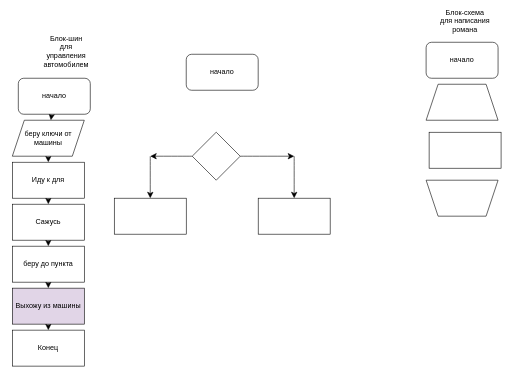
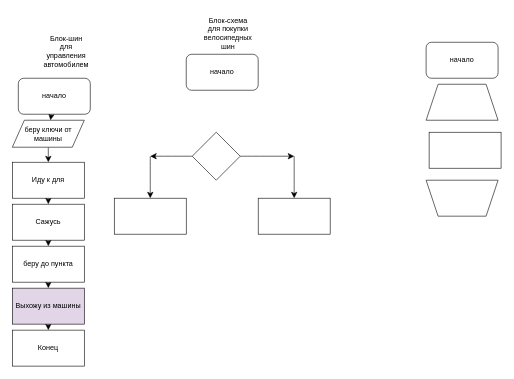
node "Блок-схема для написания романа": removed
node "Блок-схема для покупки велосипедных шин": added
node "беру ключи от машины": size 72x36 -> 72x27
